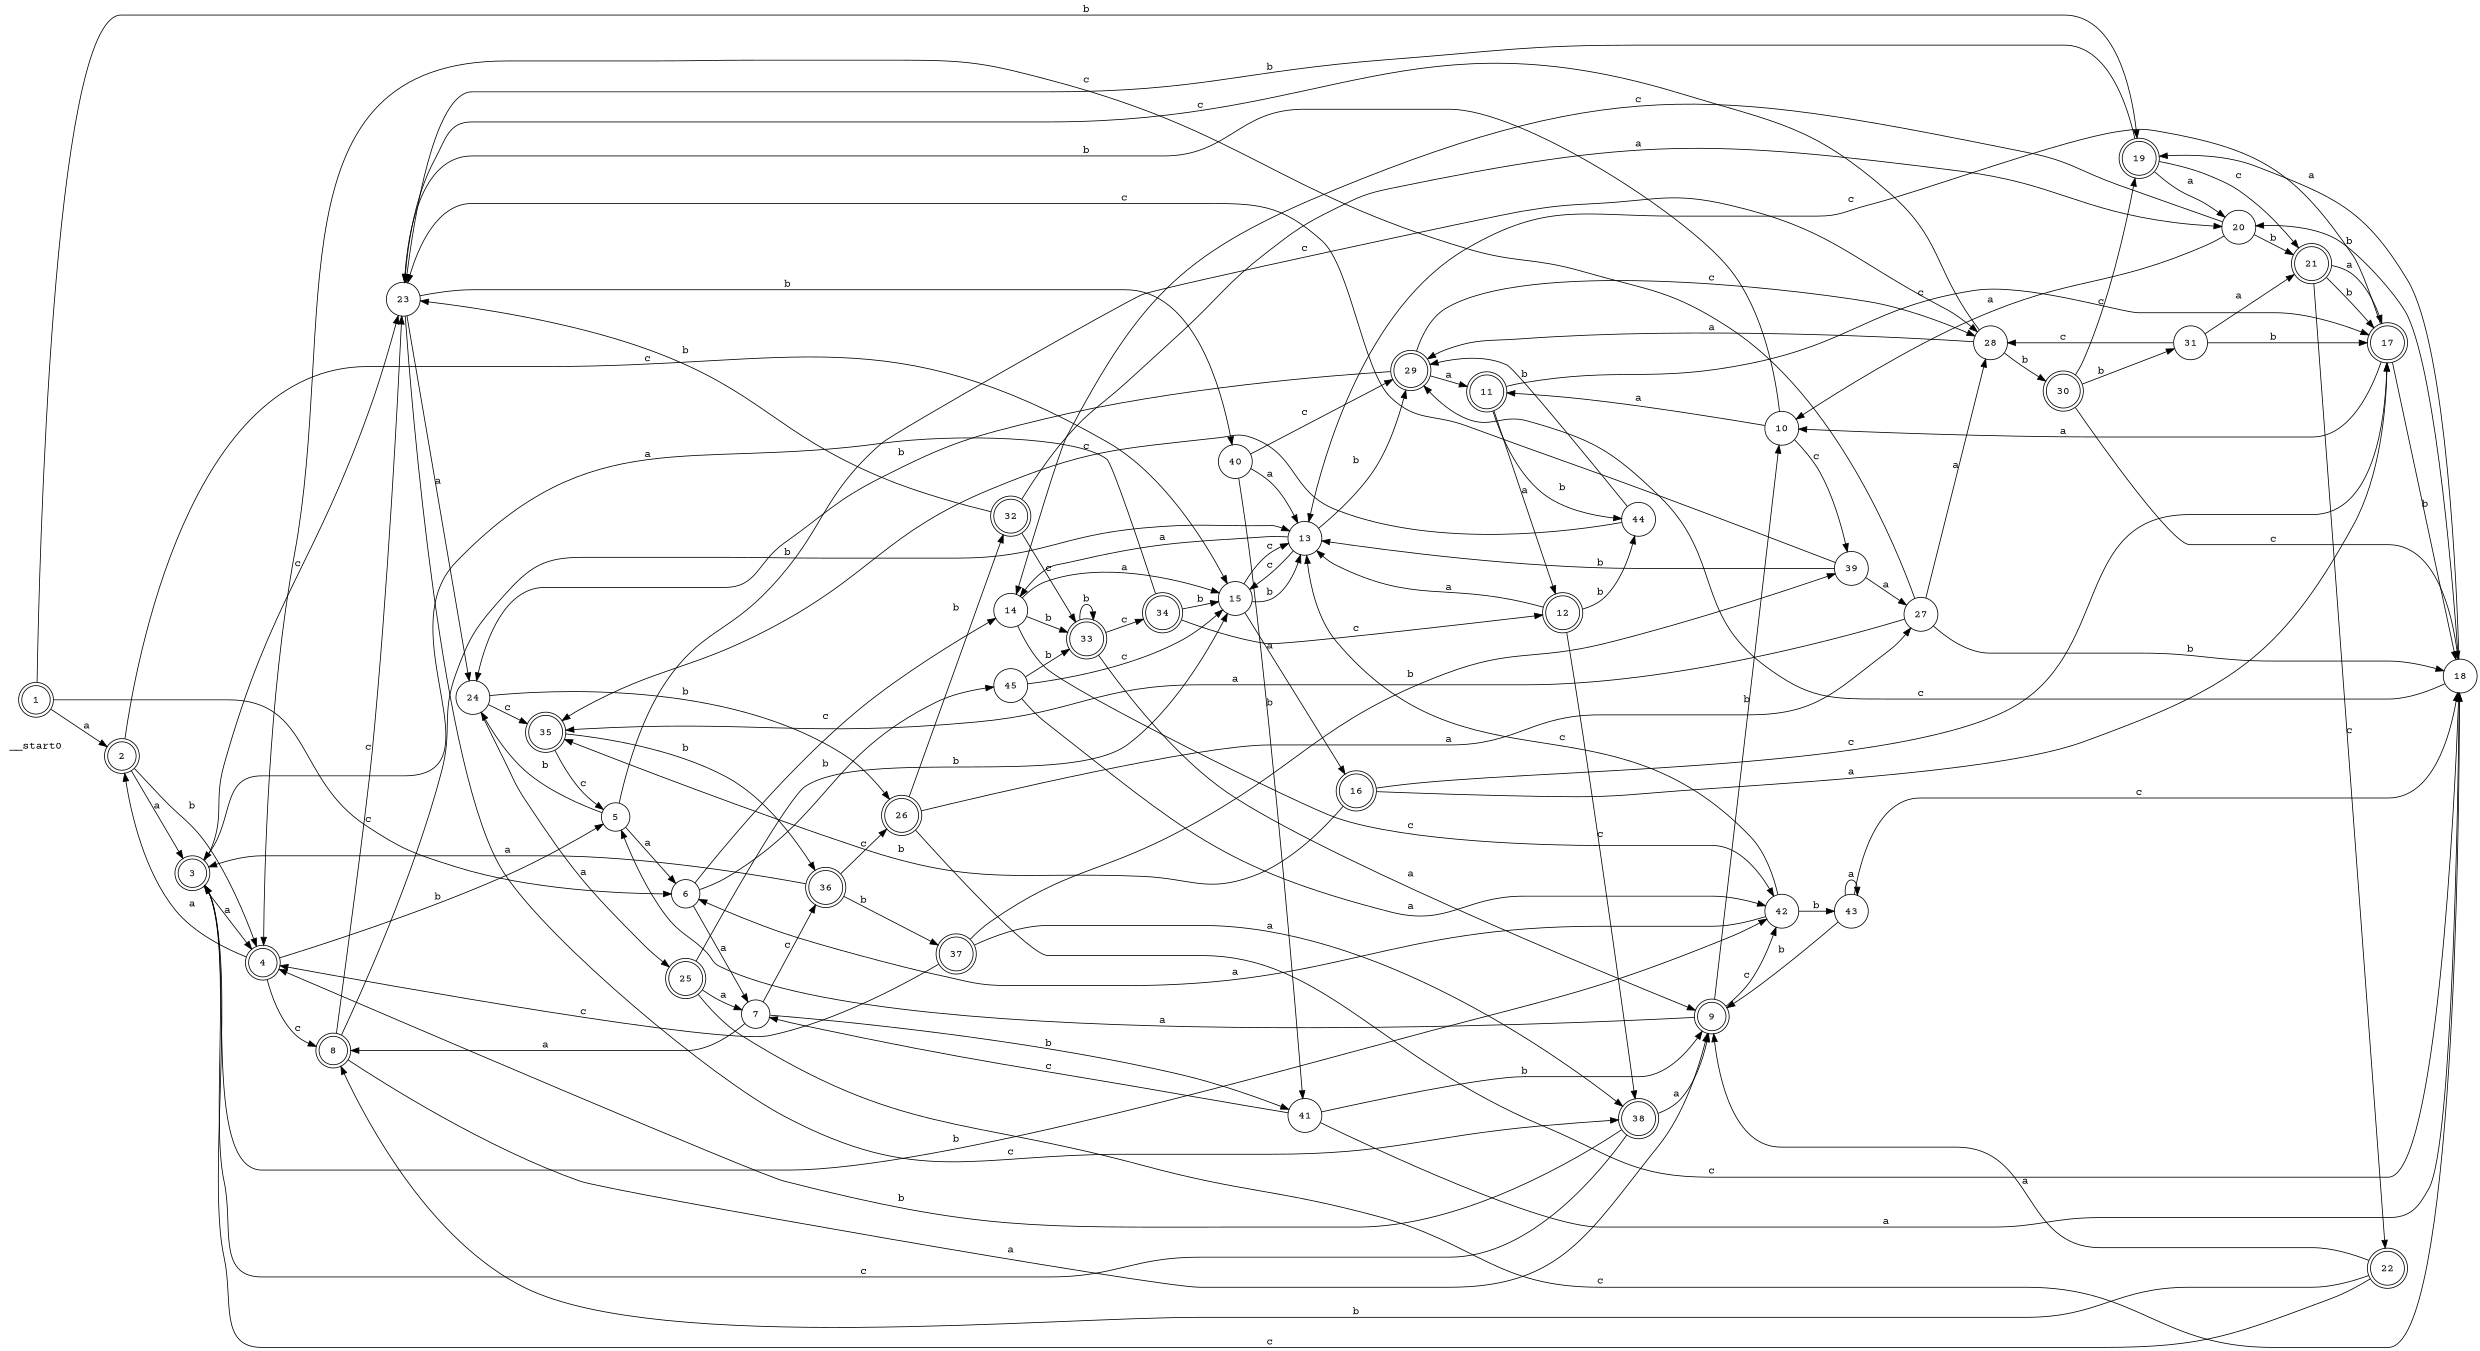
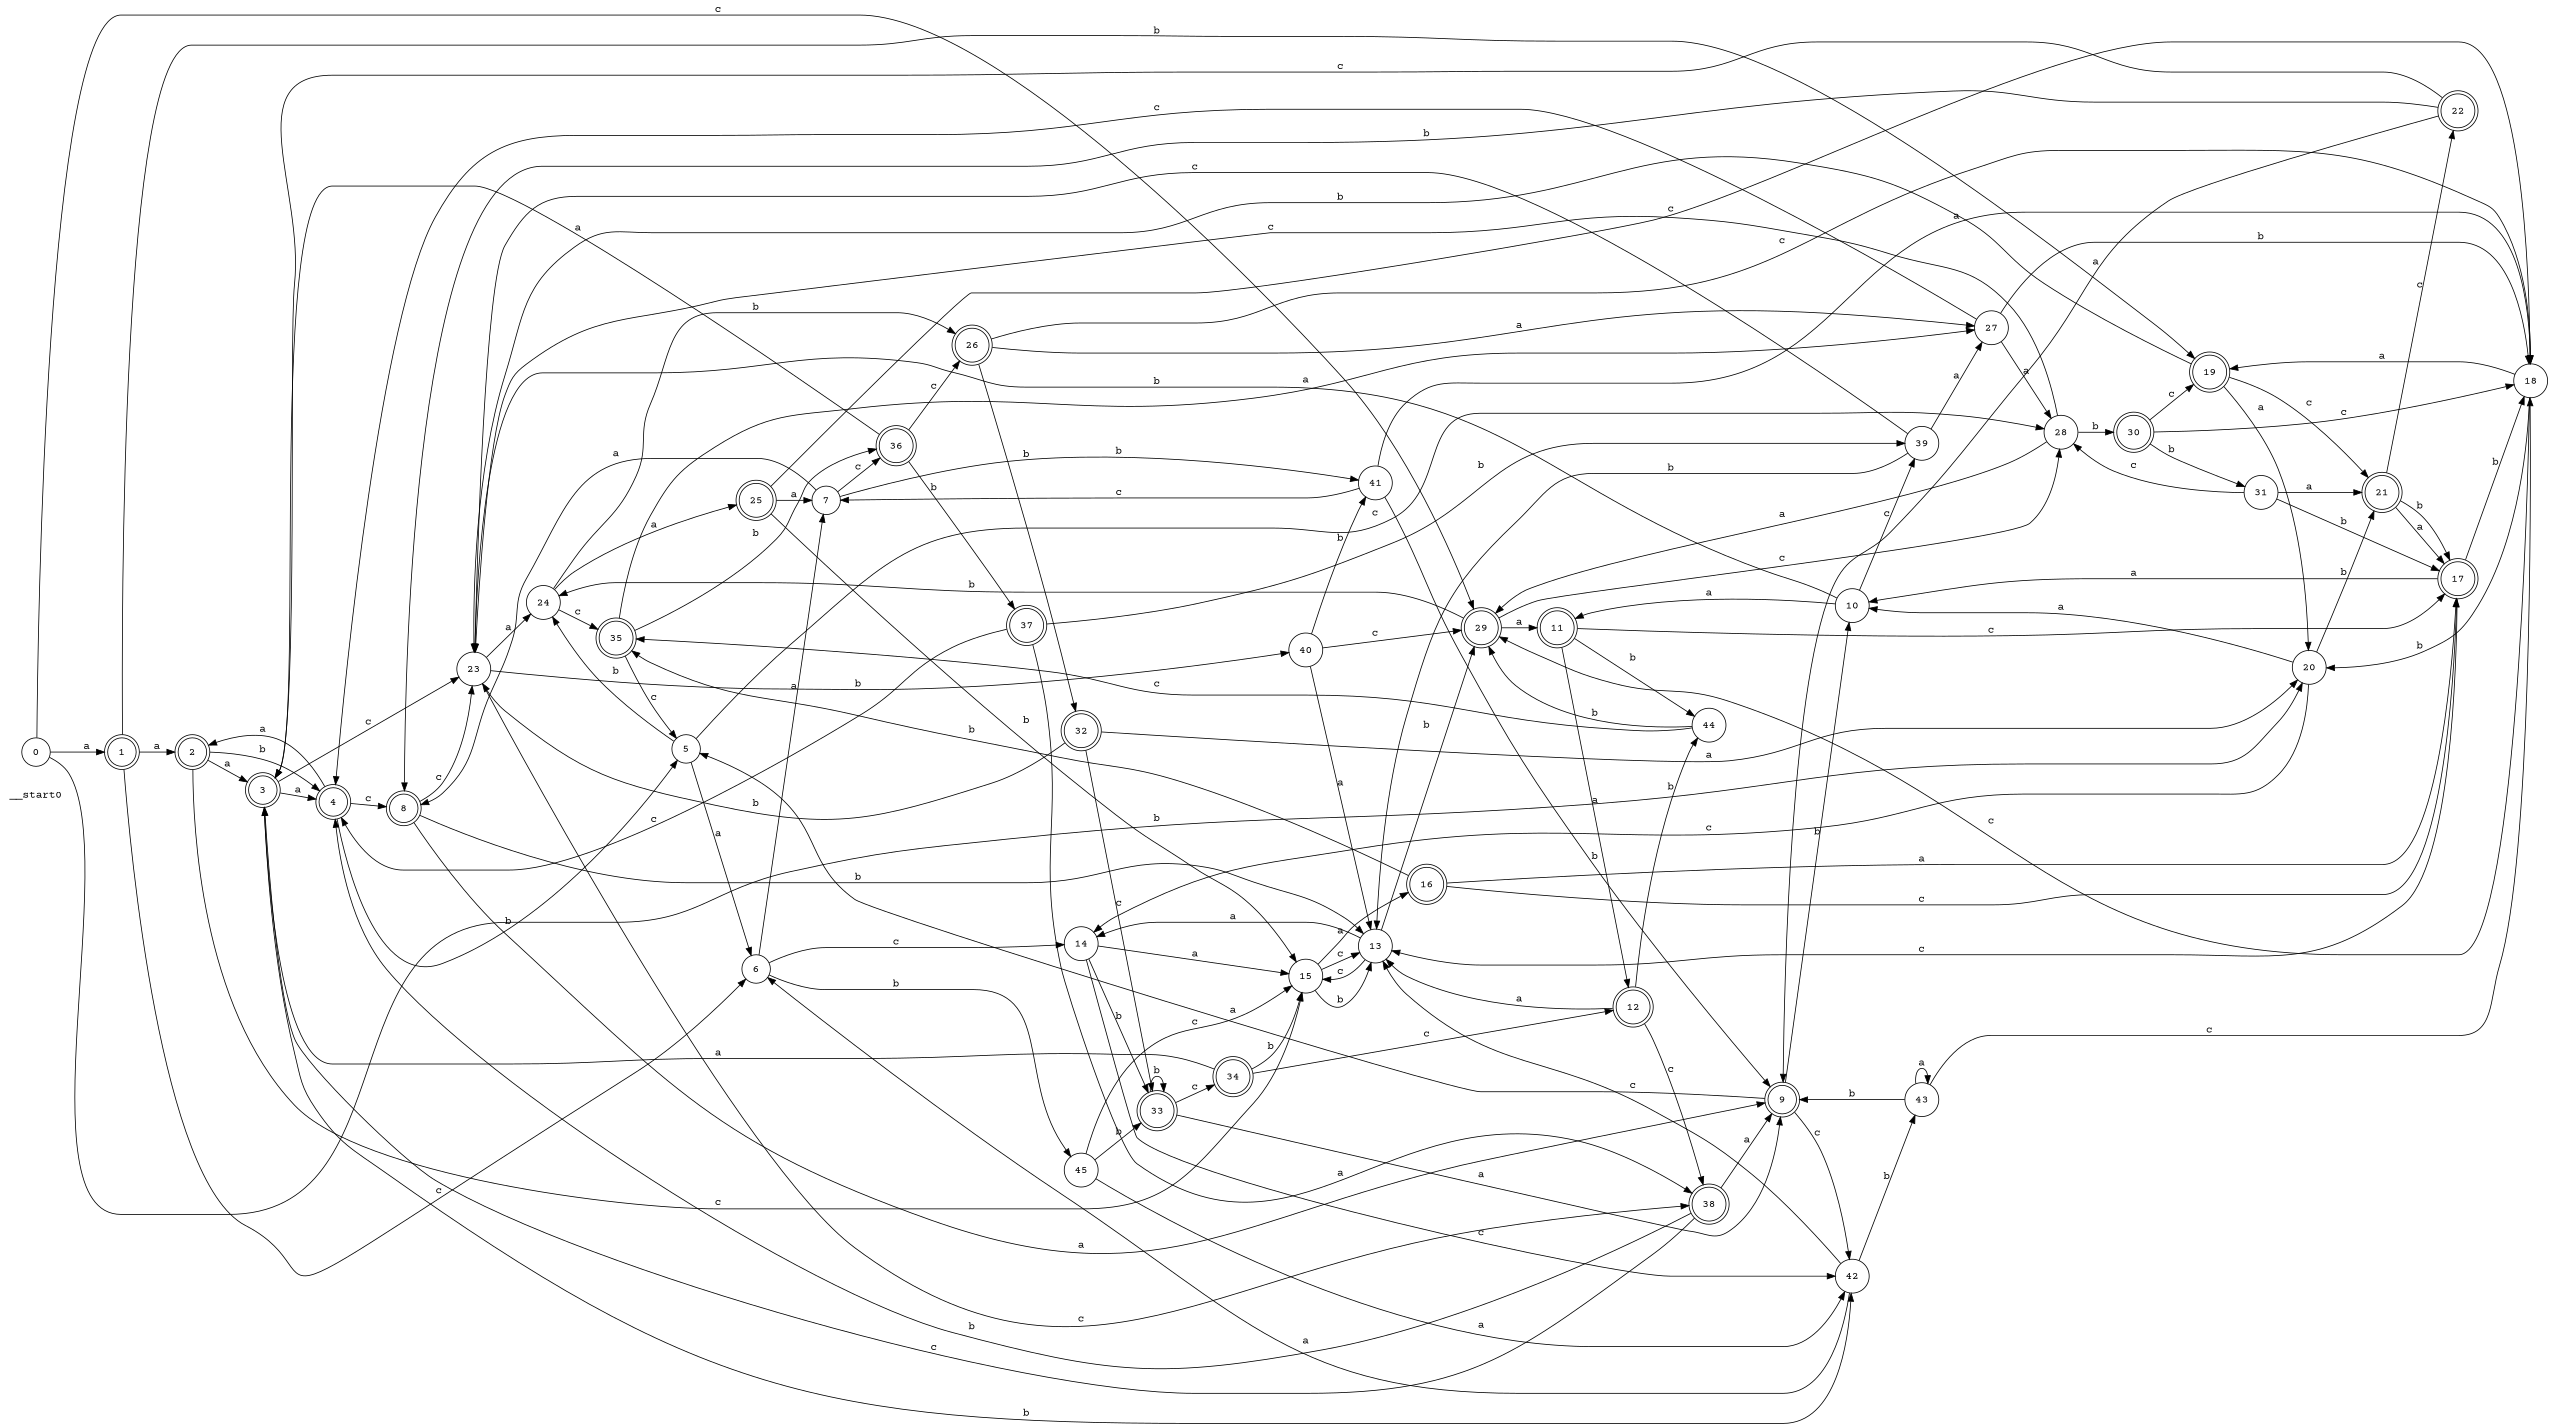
edge "27" -> "35": reversed
node "0": added
